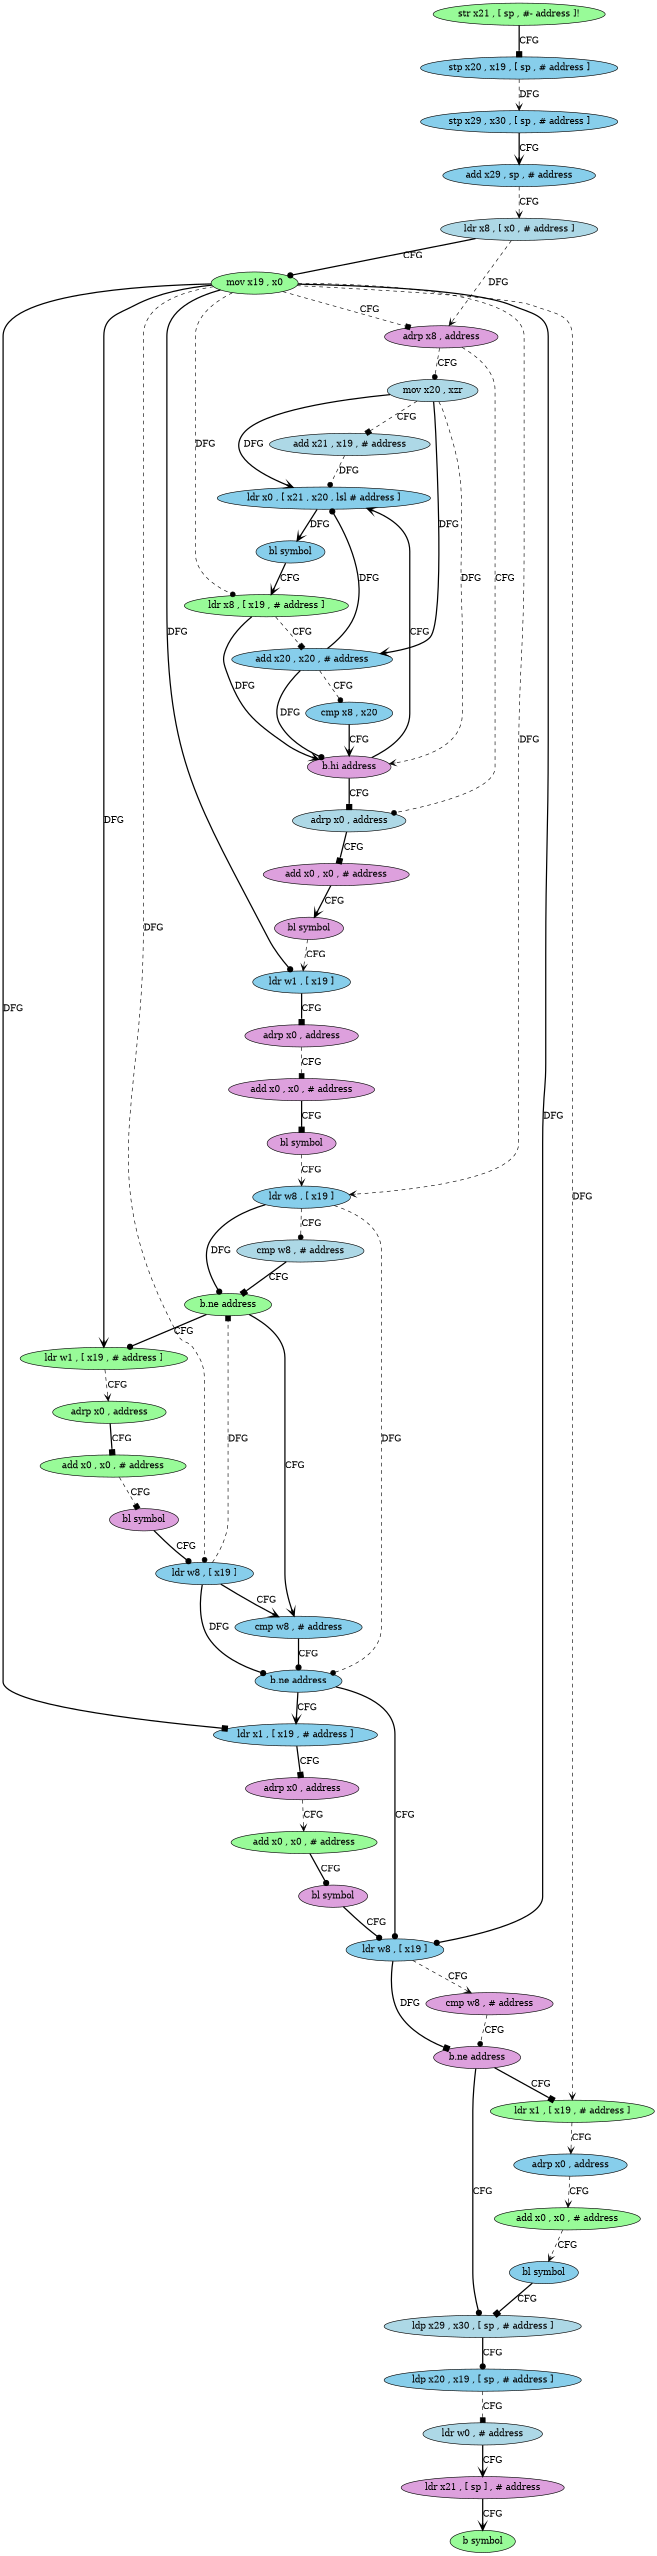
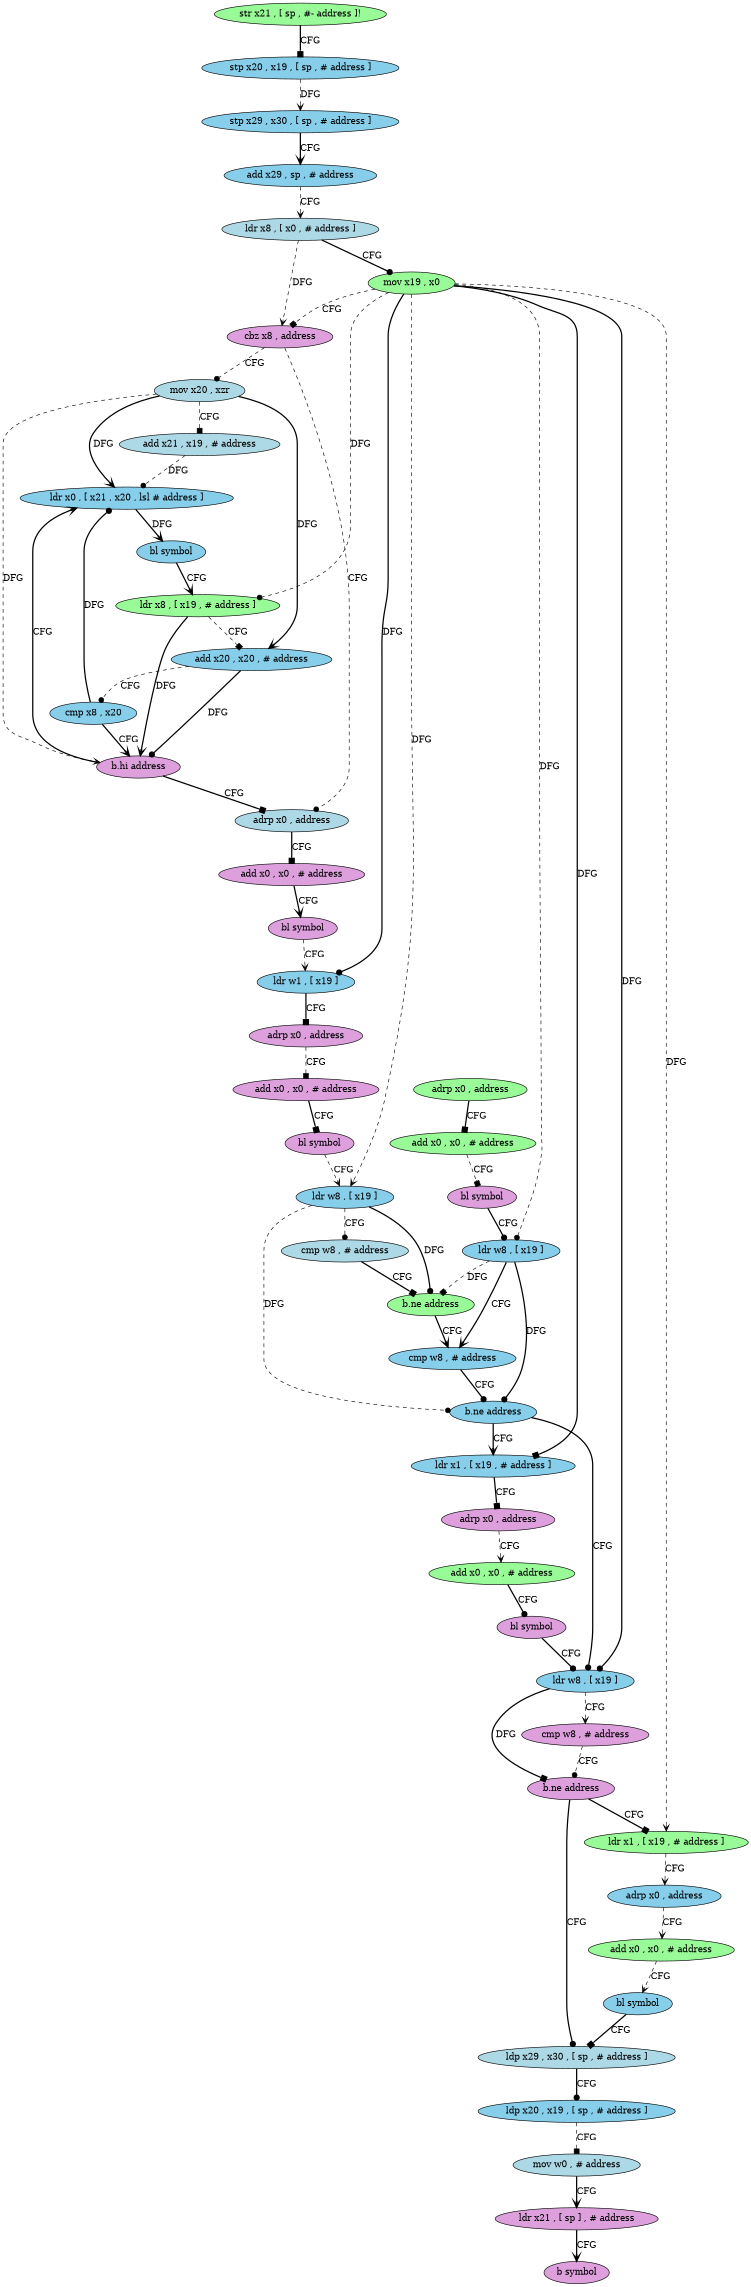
node "adrp x8 , address": label "adrp x8 , address" -> "cbz x8 , address"
edge "add x20 , x20 , # address" -> "ldr x0 , [ x21 , x20 , lsl # address ]": now "cmp x8 , x20" -> "ldr x0 , [ x21 , x20 , lsl # address ]"
node "ldr w1 , [ x19 , # address ]": removed
node "ldr w0 , # address": label "ldr w0 , # address" -> "mov w0 , # address"
node "b symbol": fillcolor palegreen -> plum
